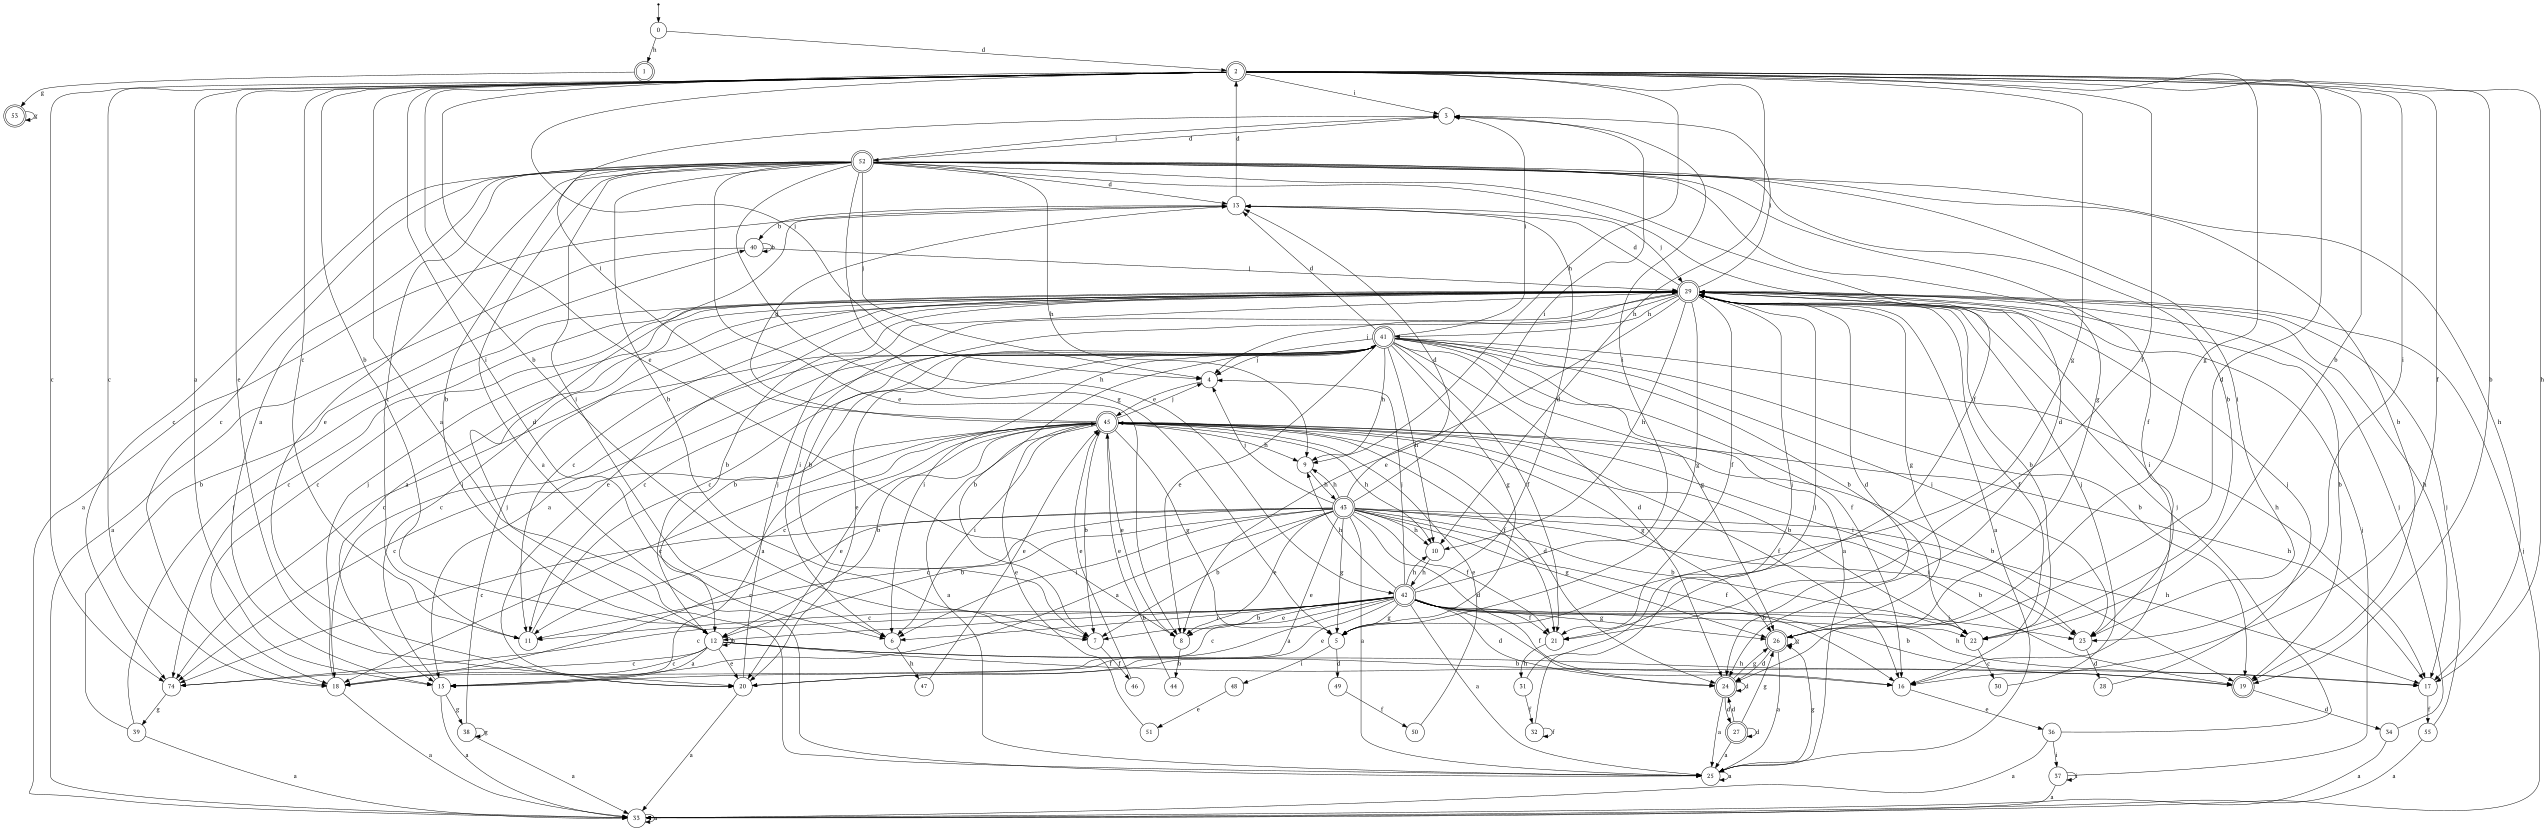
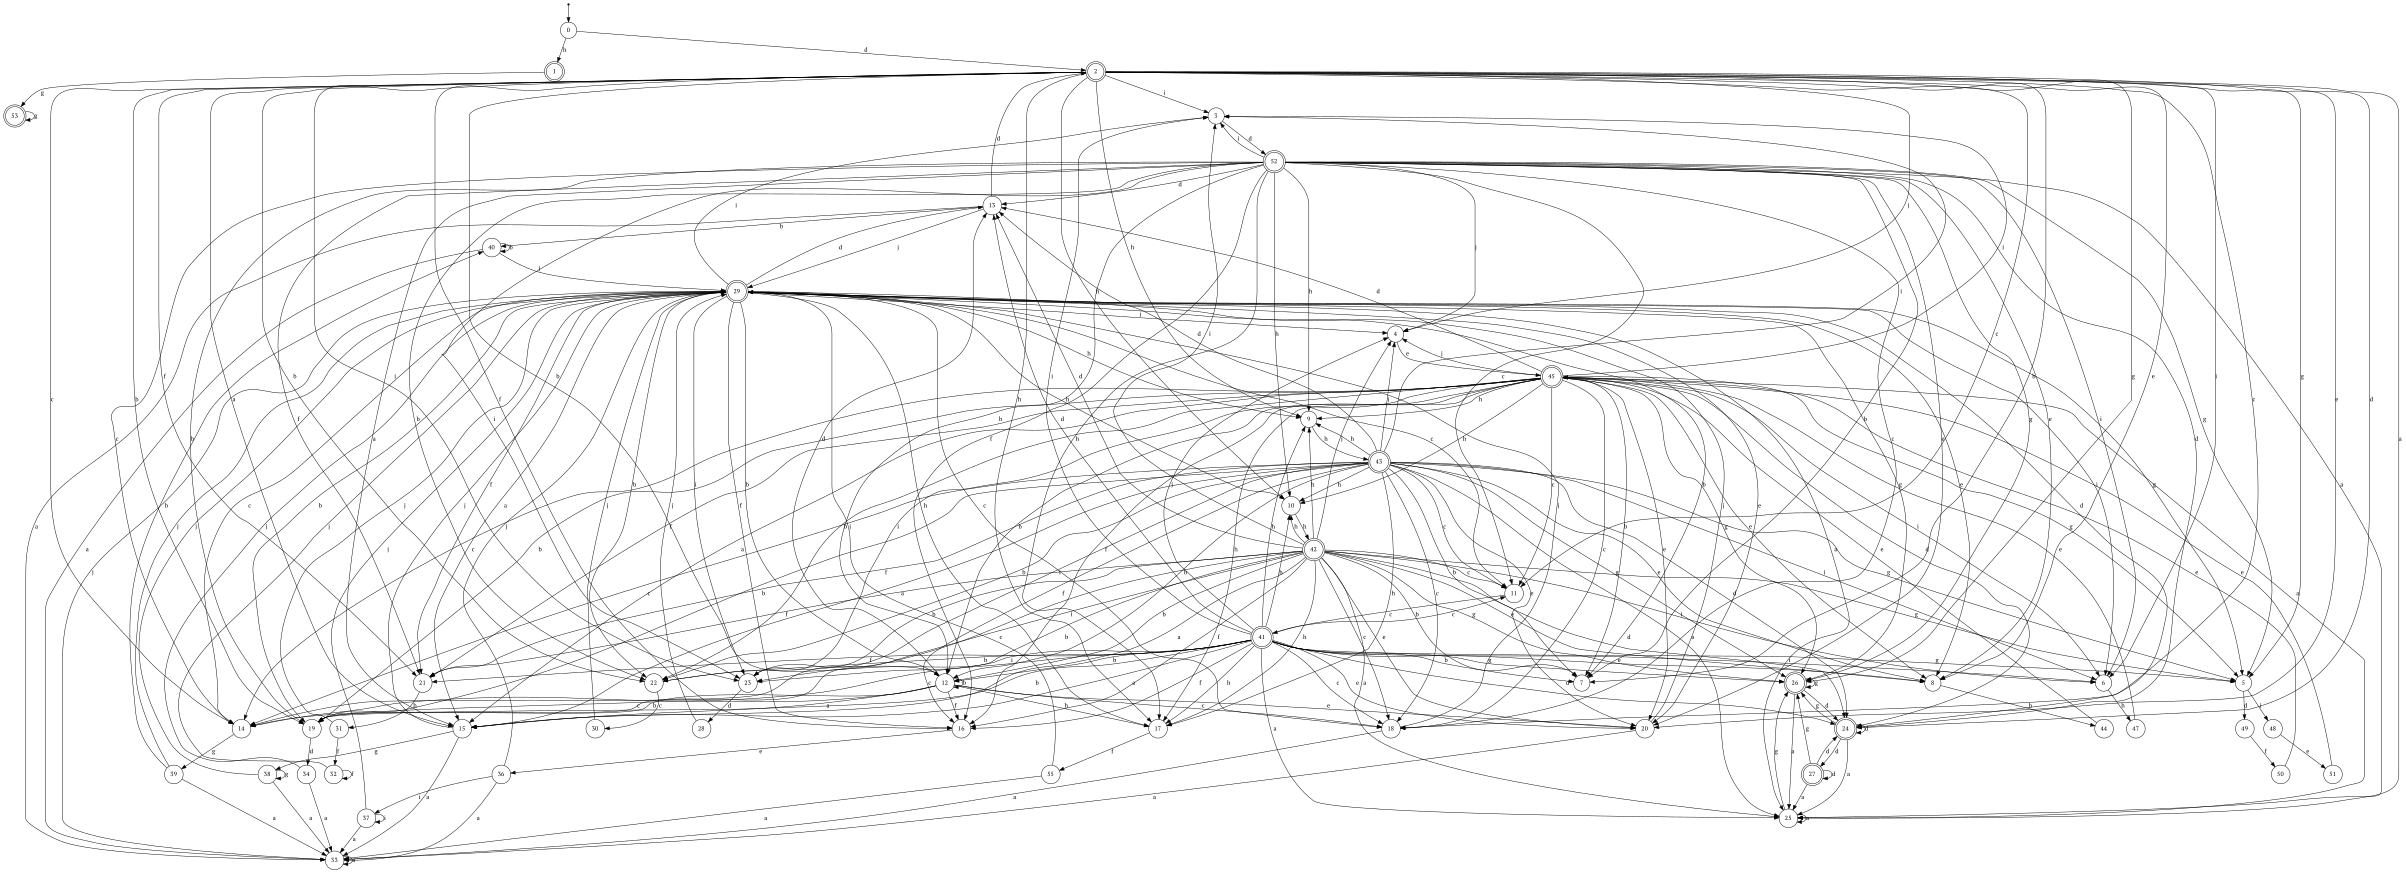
edge "29" -> "41": now "29" -> "9"
edge "52" -> "42": now "52" -> "10"
node "74": label "74" -> "14"
node "46": removed
node "19": shape doublecircle -> circle
